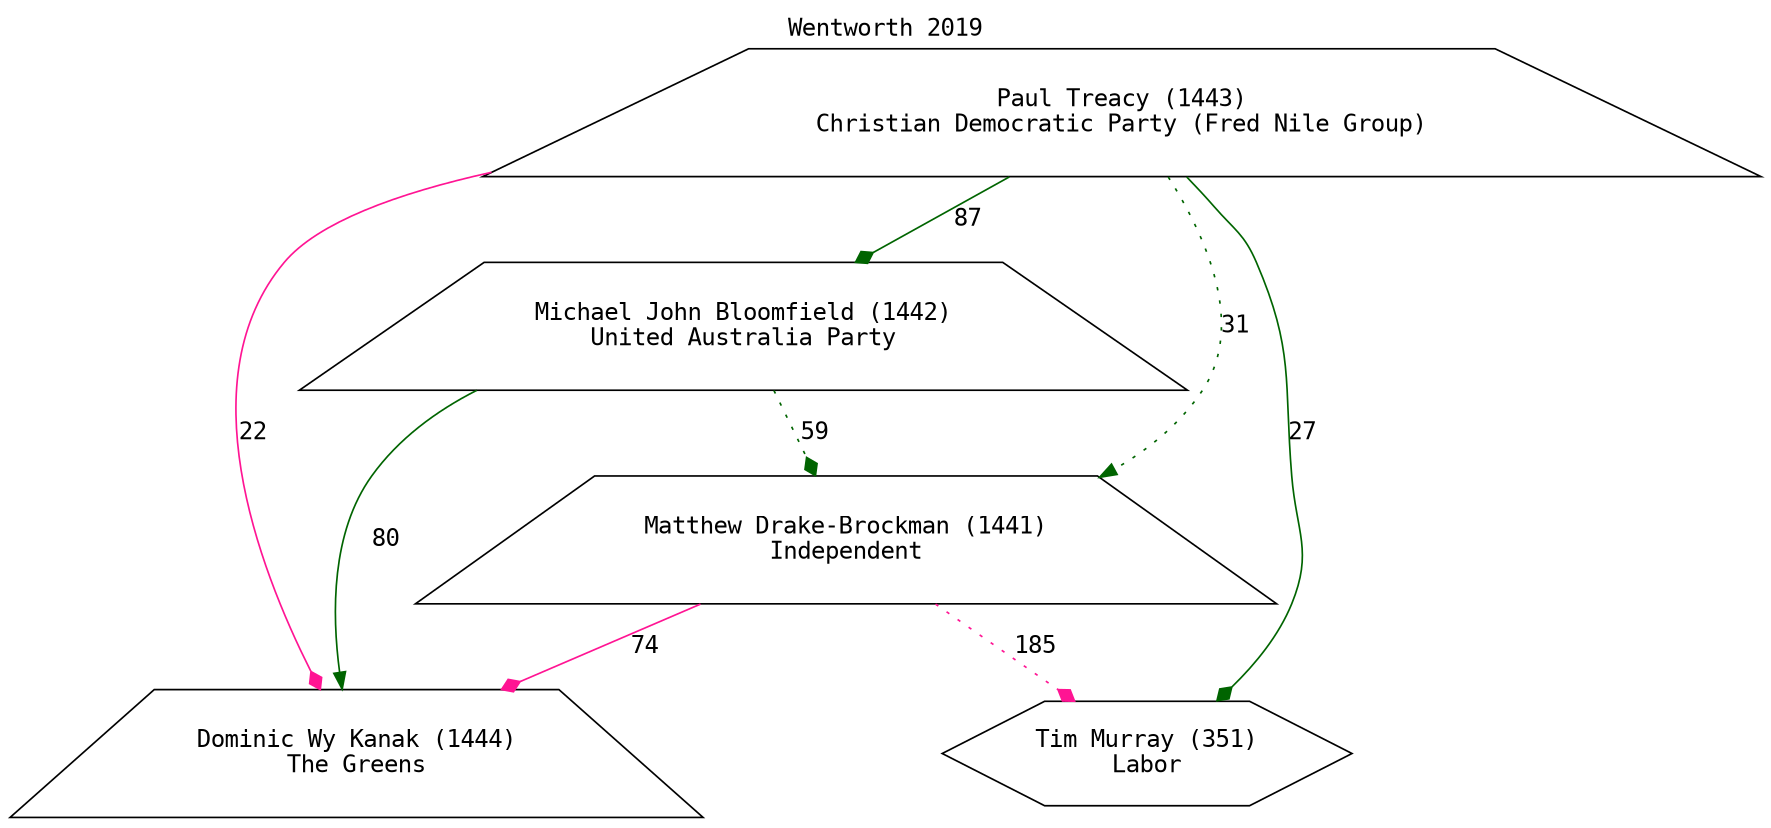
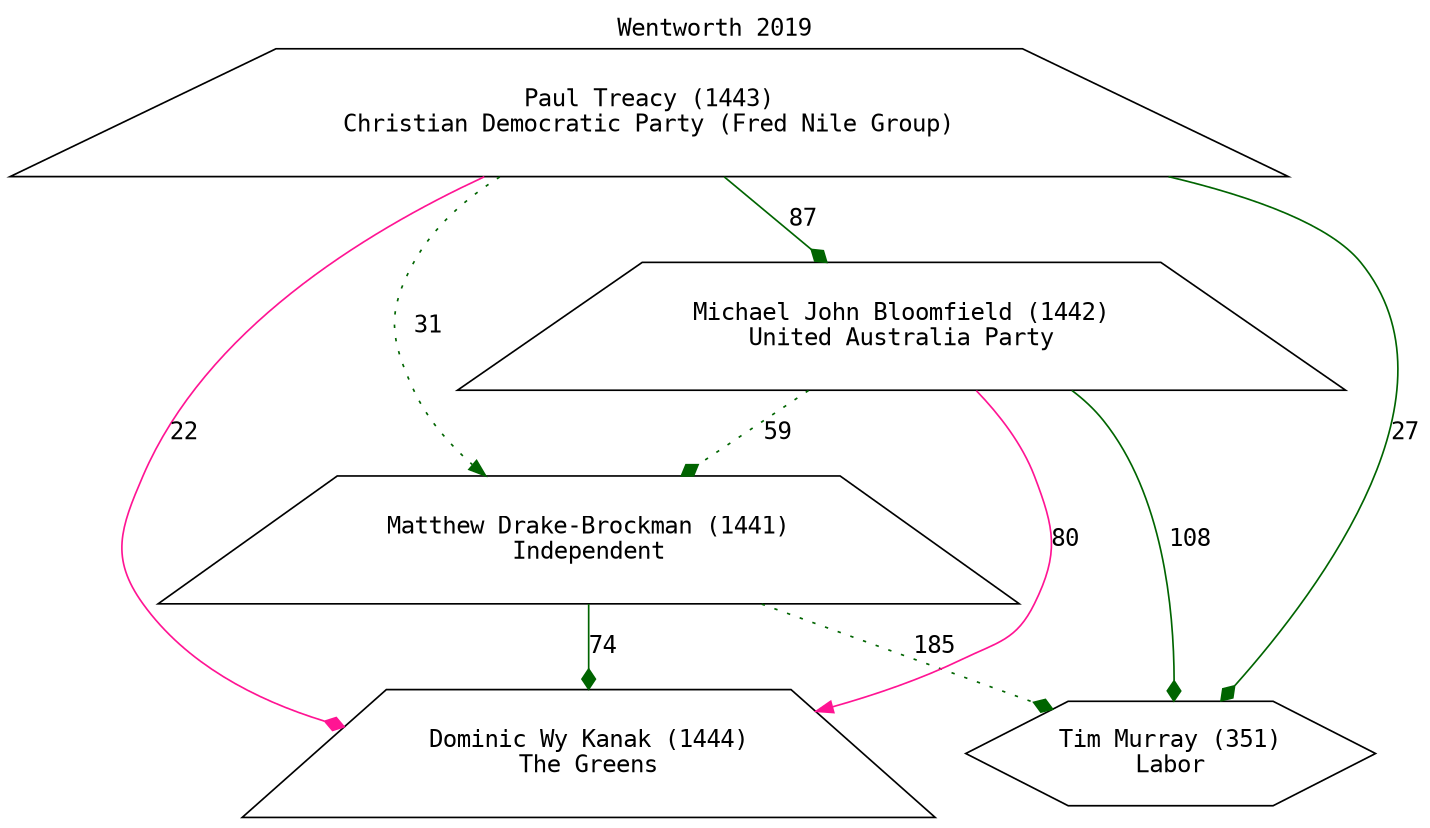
edge "Michael John Bloomfield (1442) United Australia Party" -> "Dominic Wy Kanak (1444) The Greens": color darkgreen -> deeppink
edge "Michael John Bloomfield (1442) United Australia Party" -> "Tim Murray (351) Labor": added, label "108"
edge "Matthew Drake-Brockman (1441) Independent" -> "Dominic Wy Kanak (1444) The Greens": color deeppink -> darkgreen
edge "Matthew Drake-Brockman (1441) Independent" -> "Tim Murray (351) Labor": color deeppink -> darkgreen
